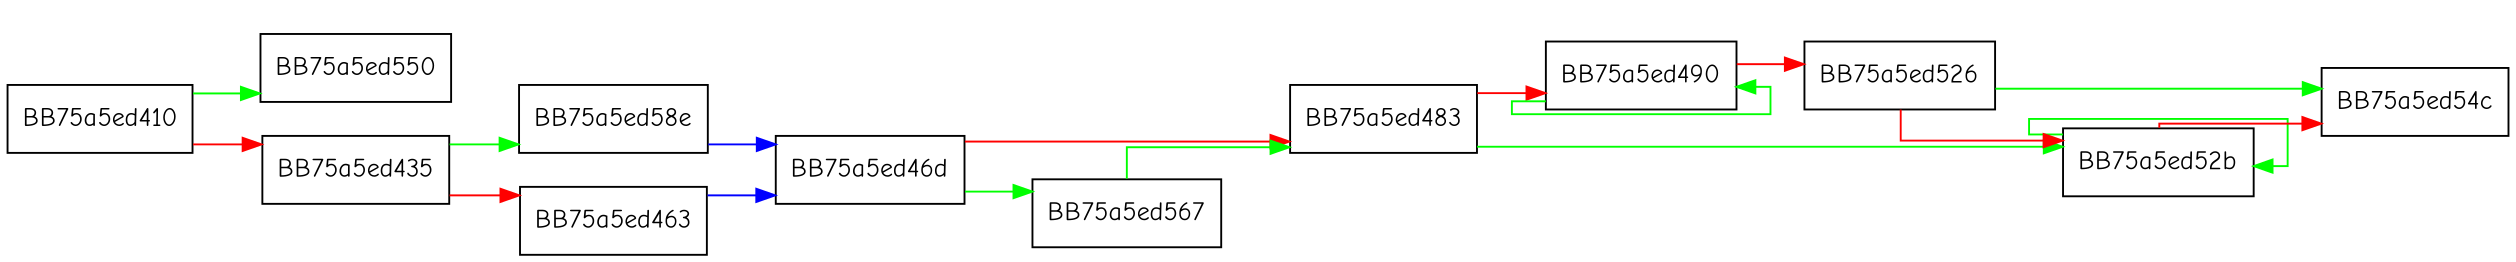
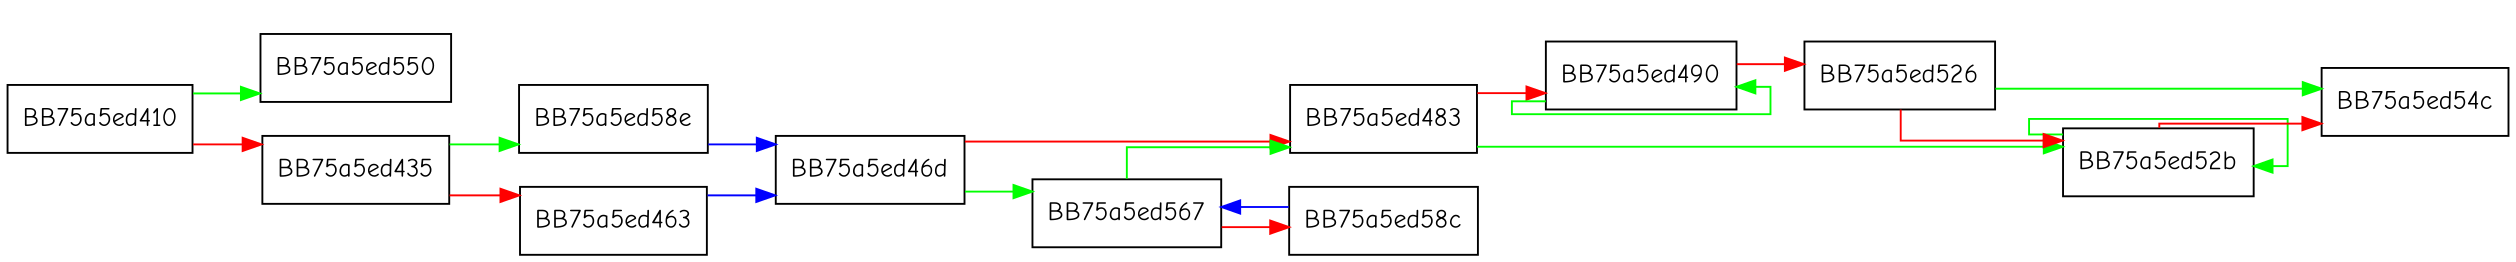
node "BB75a5ed58c": added
